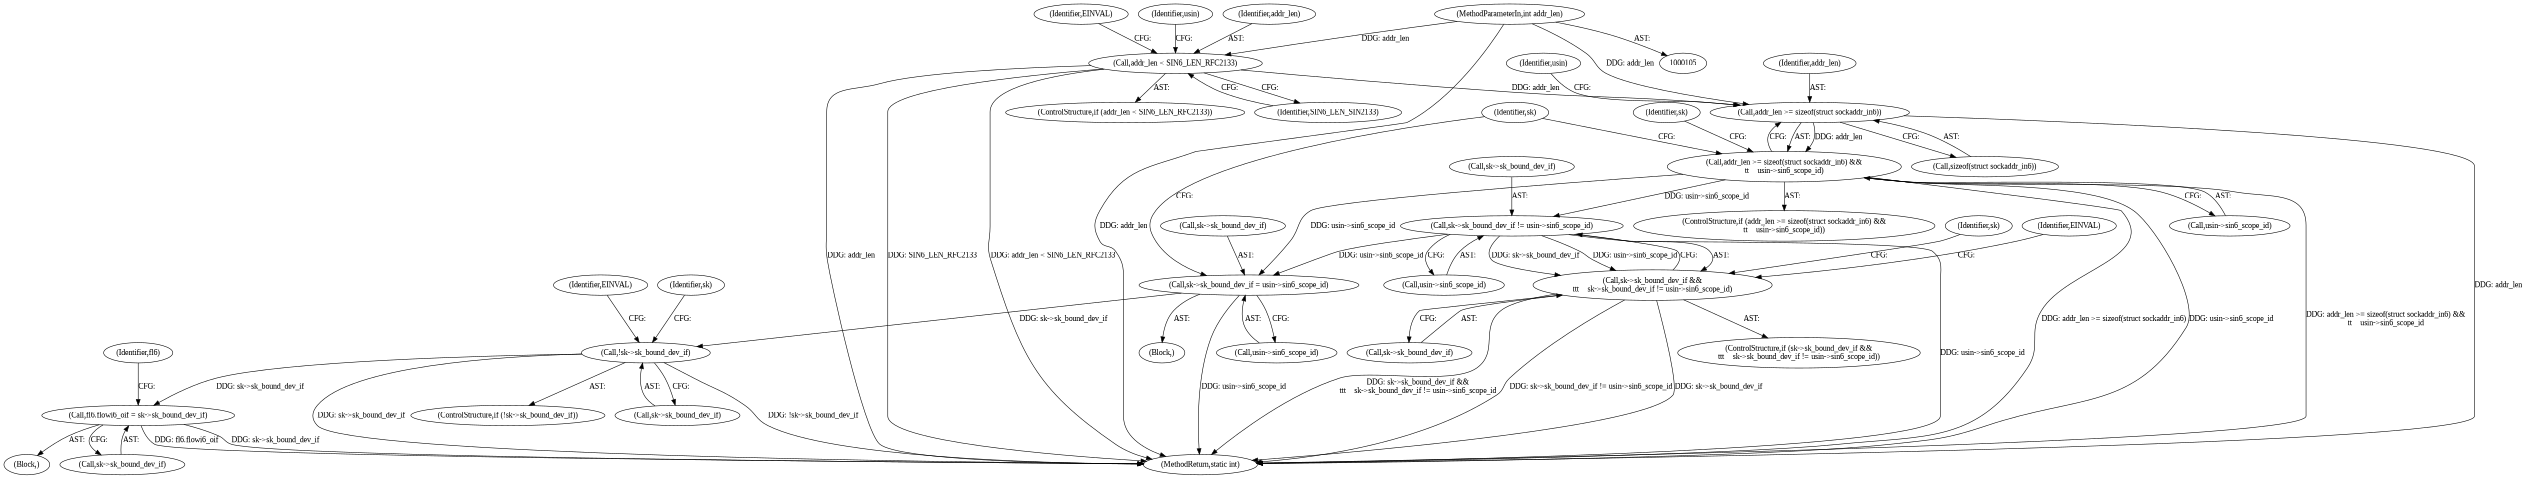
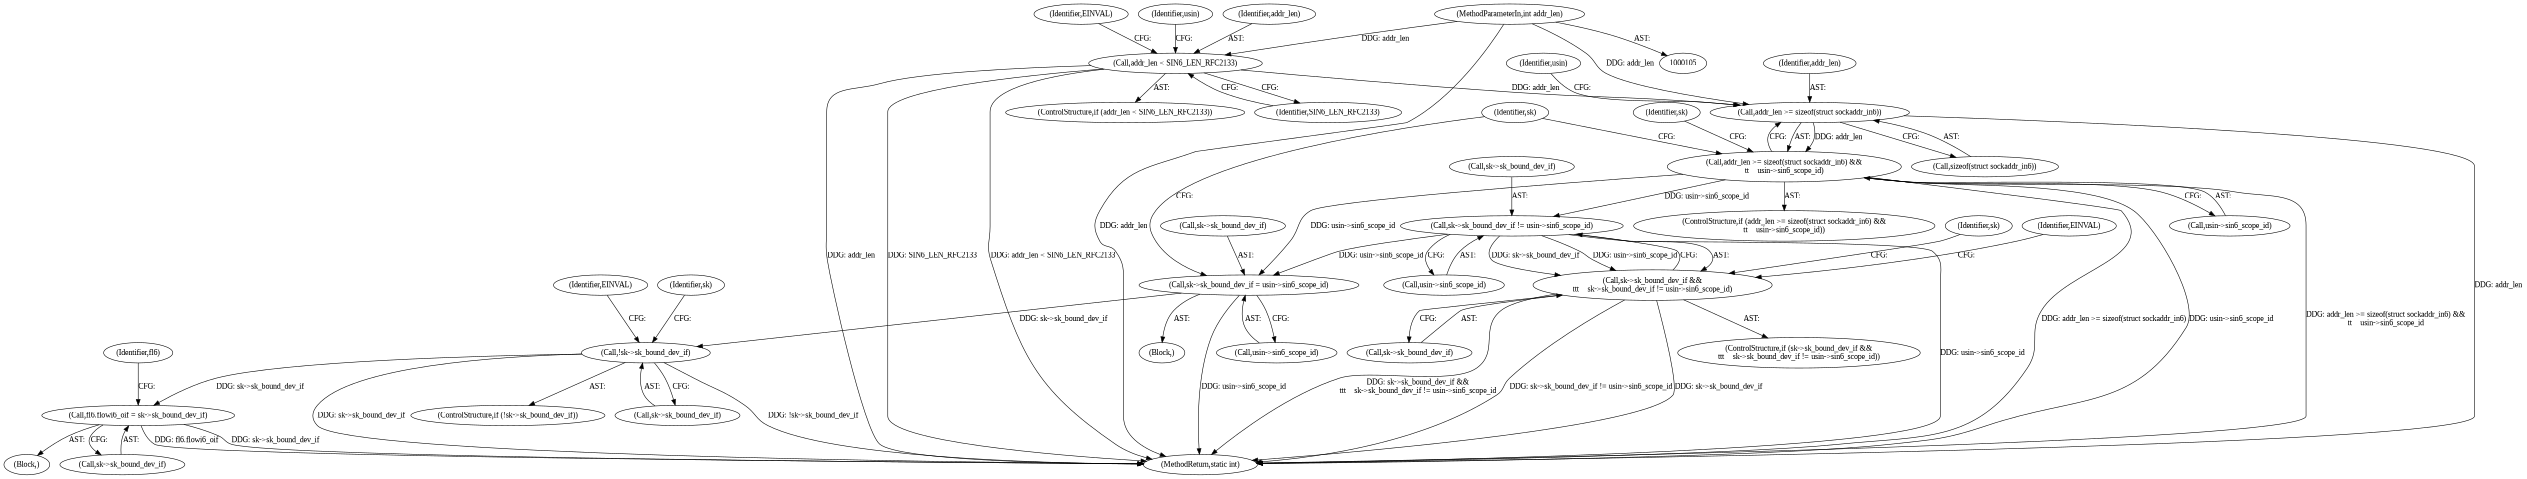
node "(Identifier,SIN6_LEN_SIN2133)": label "(Identifier,SIN6_LEN_SIN2133)" -> "(Identifier,SIN6_LEN_RFC2133)"
